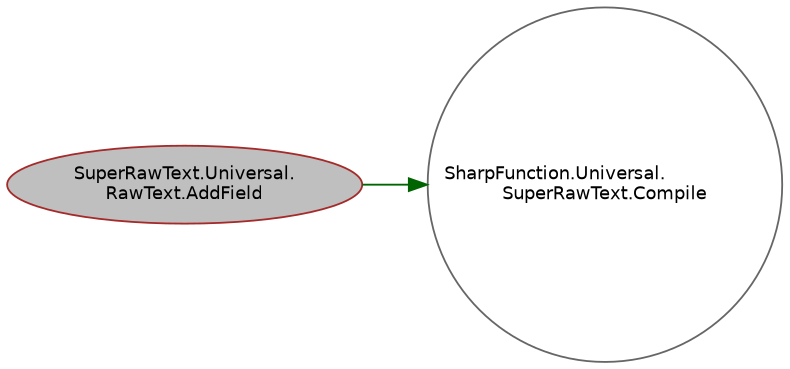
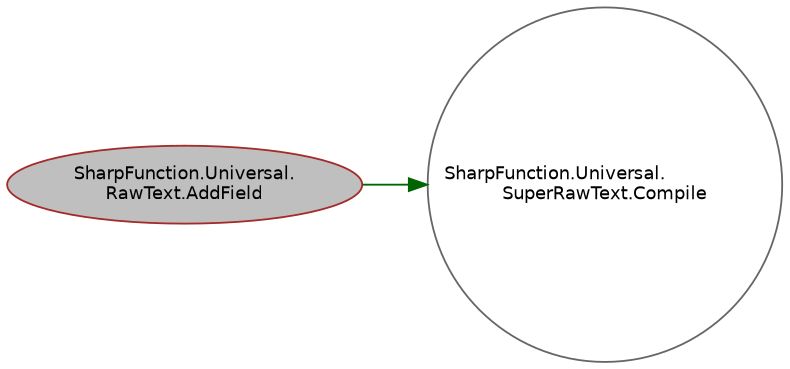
node "SuperRawText.Universal. RawText.AddField": label "SuperRawText.Universal. RawText.AddField" -> "SharpFunction.Universal. RawText.AddField"
